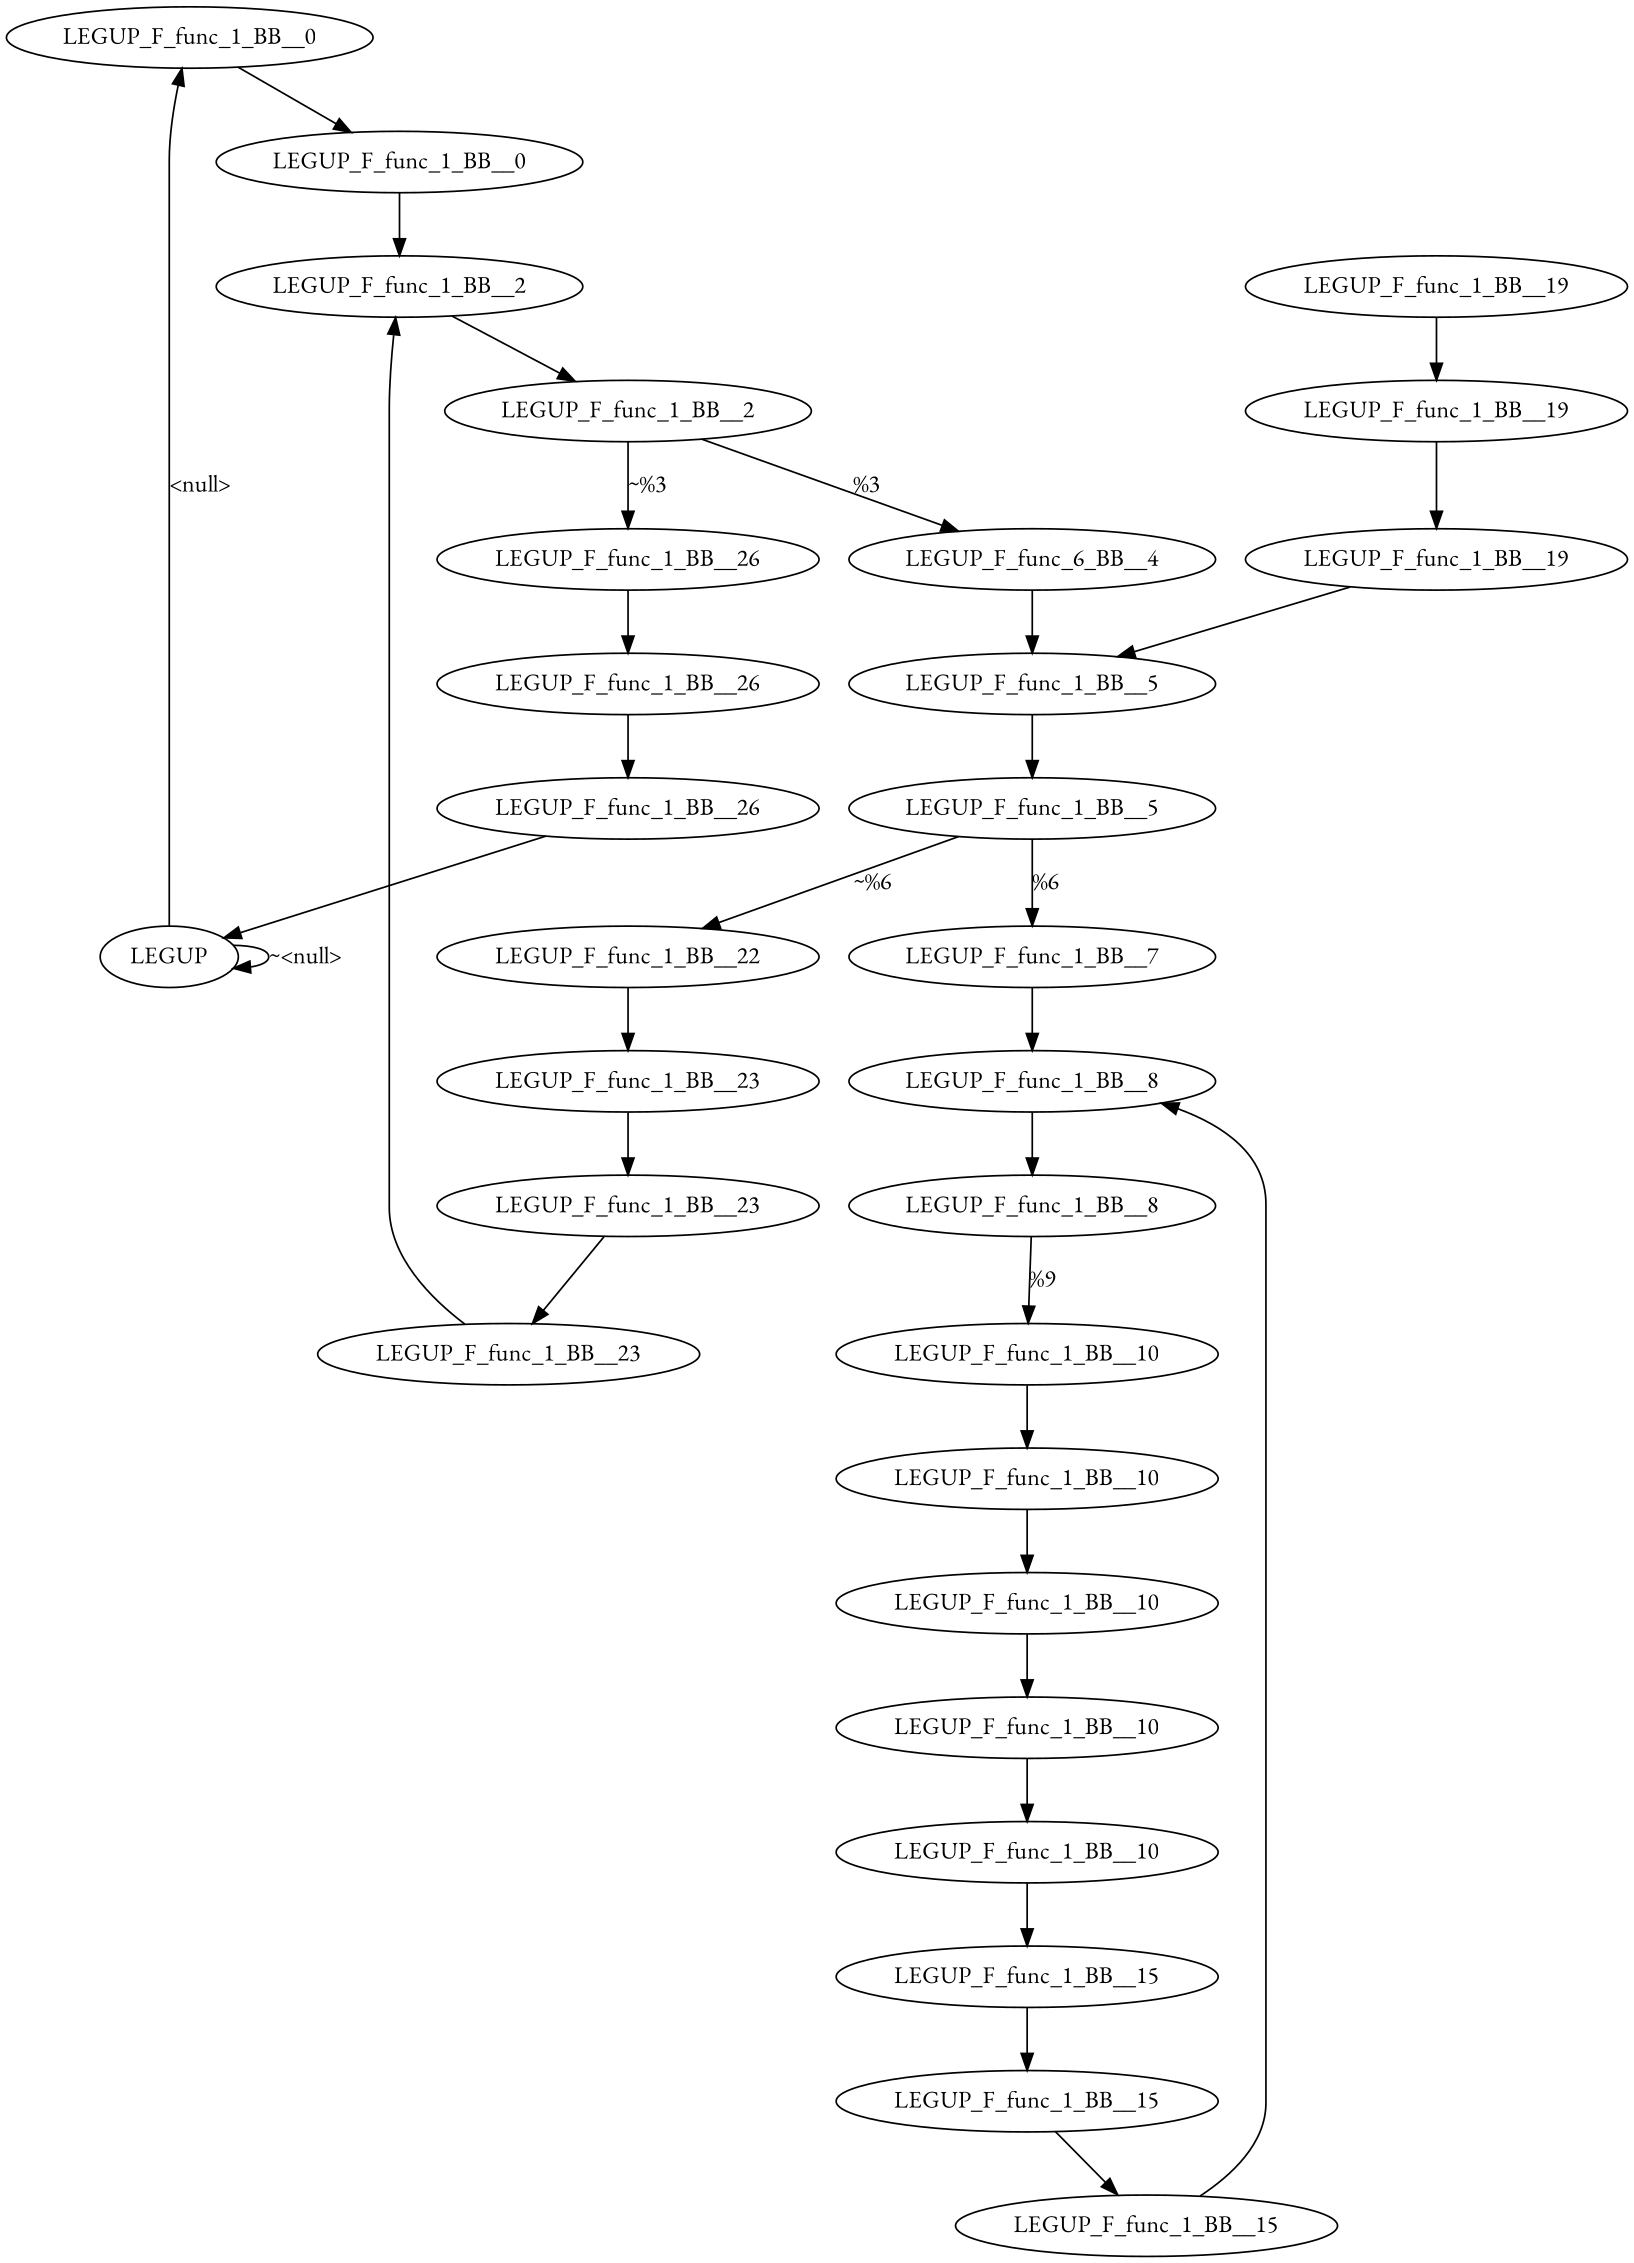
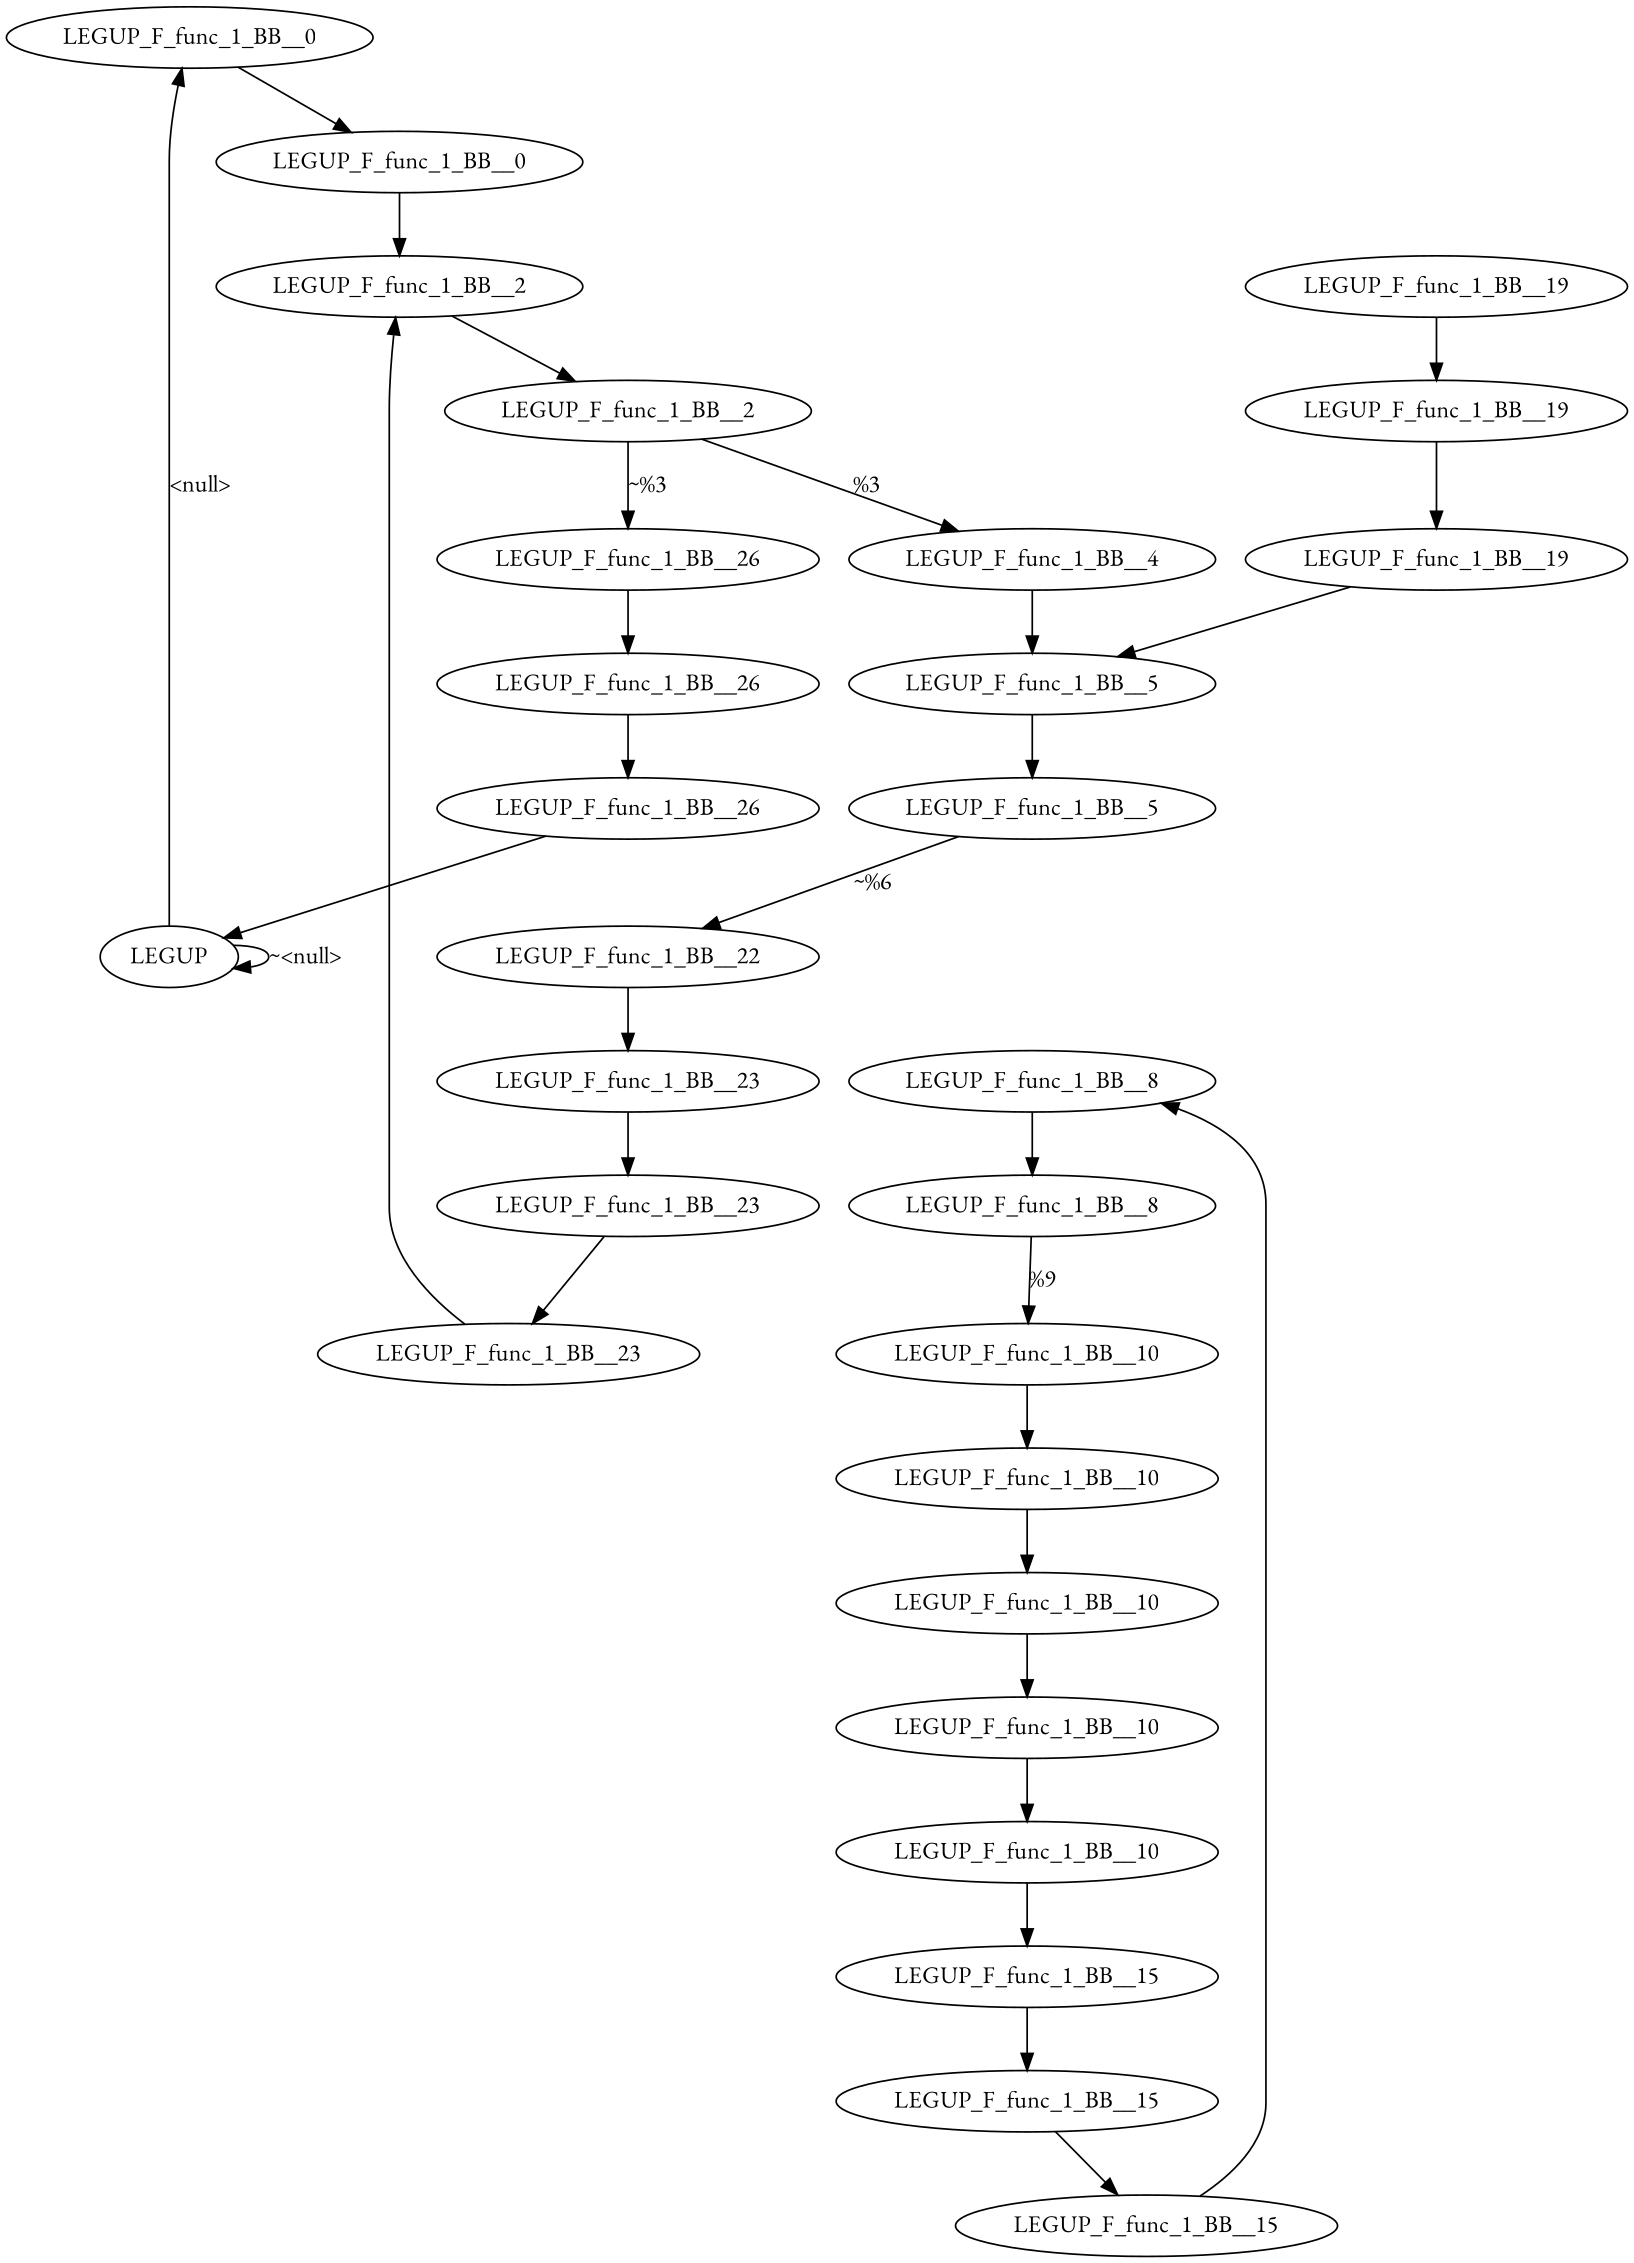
node "LEGUP_F_func_6_BB__4": label "LEGUP_F_func_6_BB__4" -> "LEGUP_F_func_1_BB__4"
node "LEGUP_F_func_1_BB__7": removed
